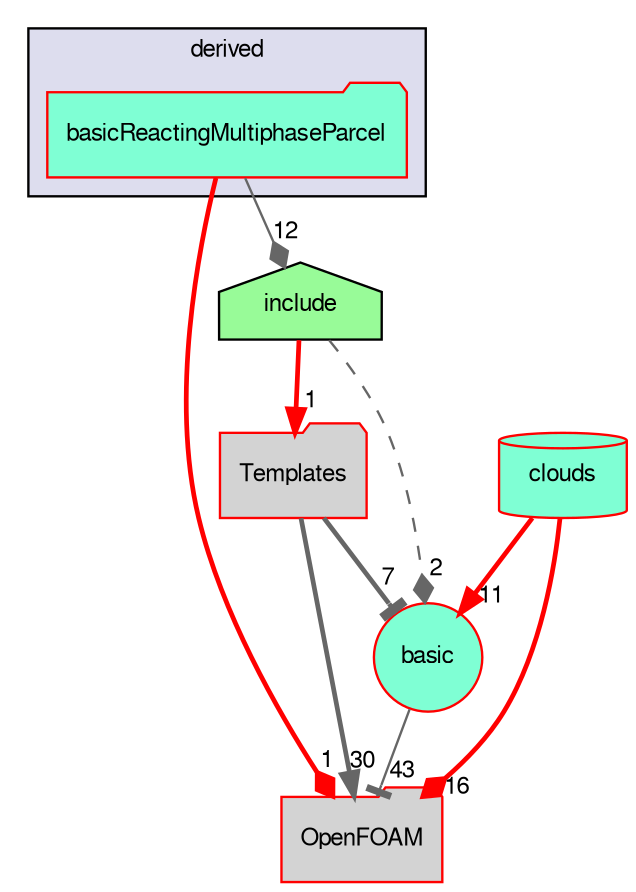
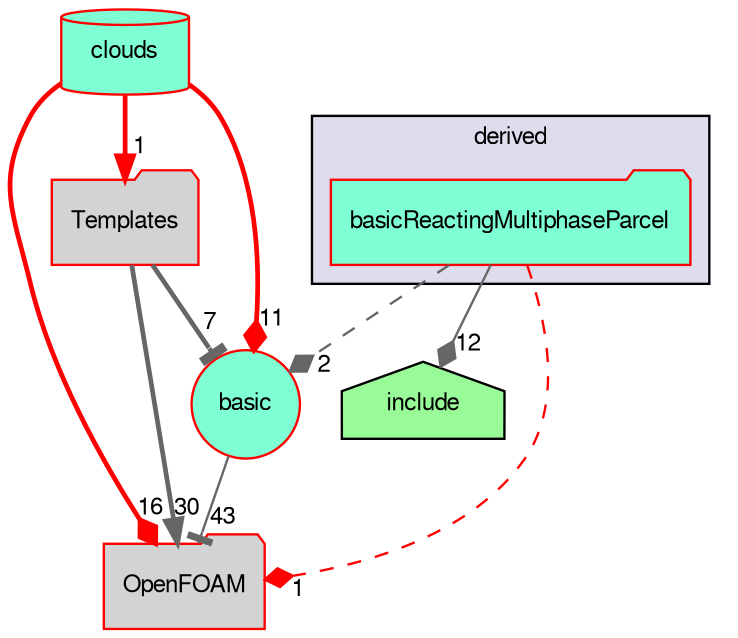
edge "include" -> "Templates": now "clouds" -> "Templates"
edge "include" -> "basic": now "basicReactingMultiphaseParcel" -> "basic"
edge "basicReactingMultiphaseParcel" -> "OpenFOAM": style bold -> dashed
edge "clouds" -> "basic": arrowhead normal -> diamond
